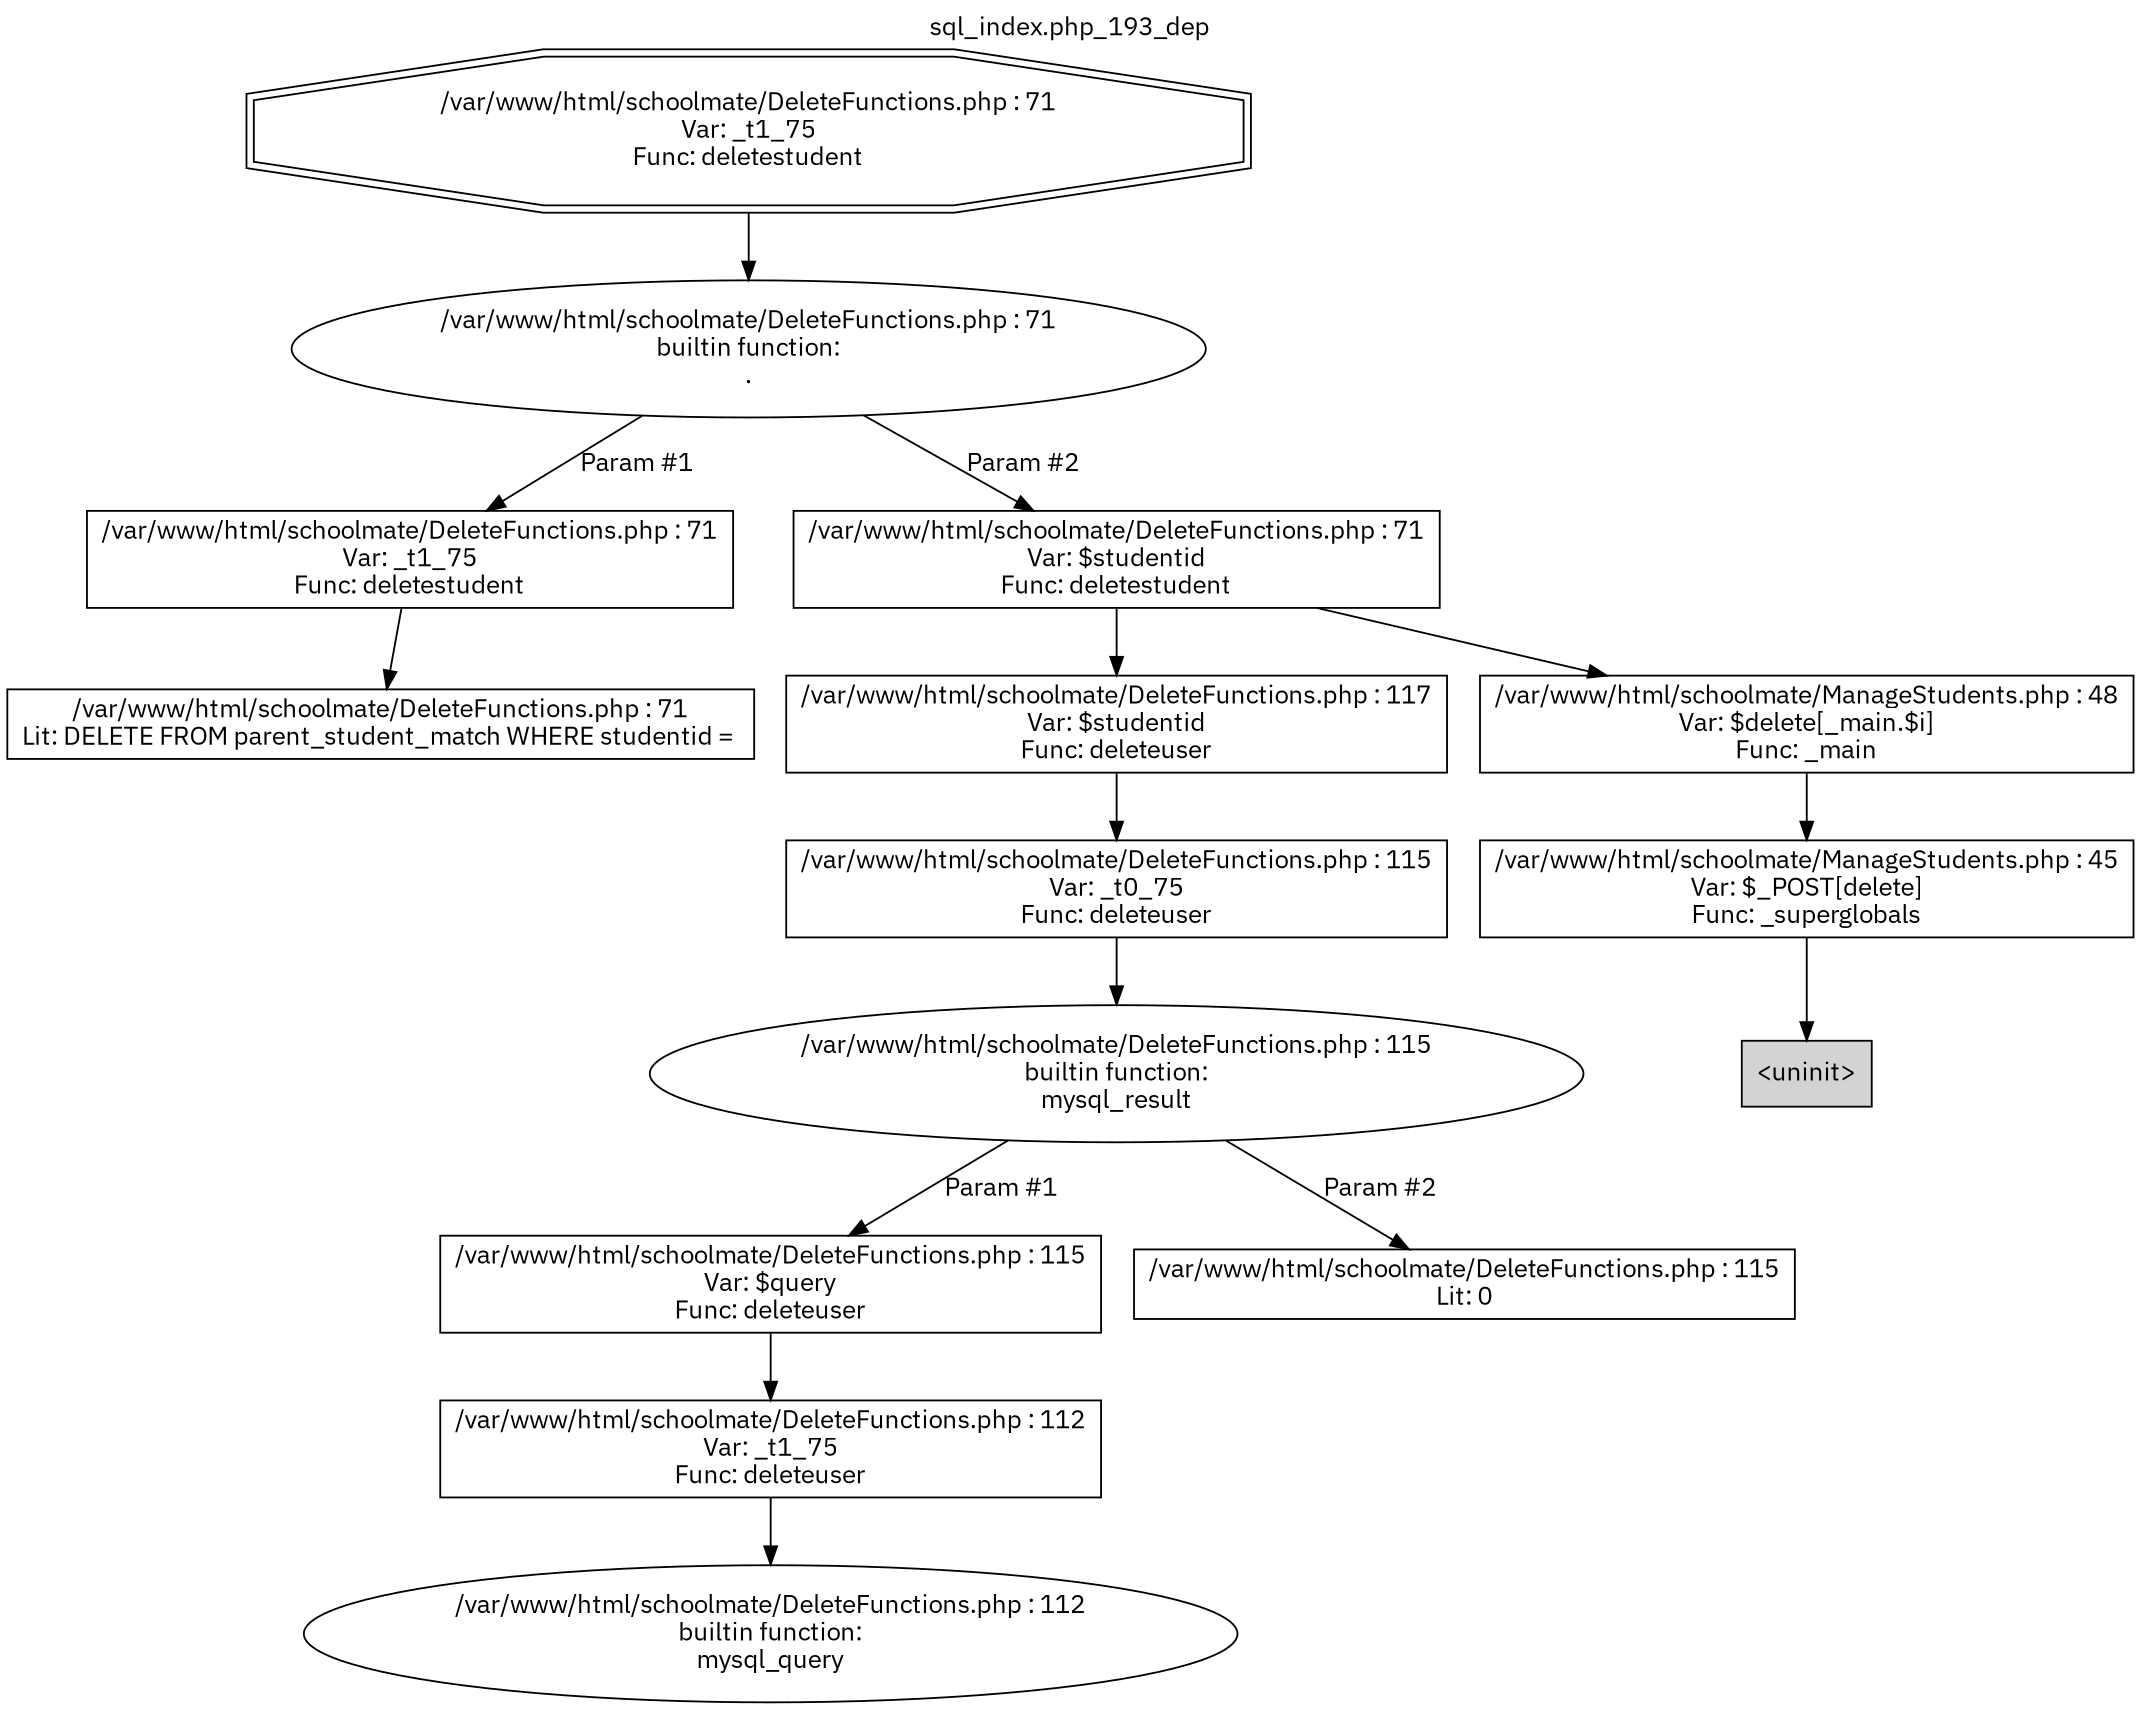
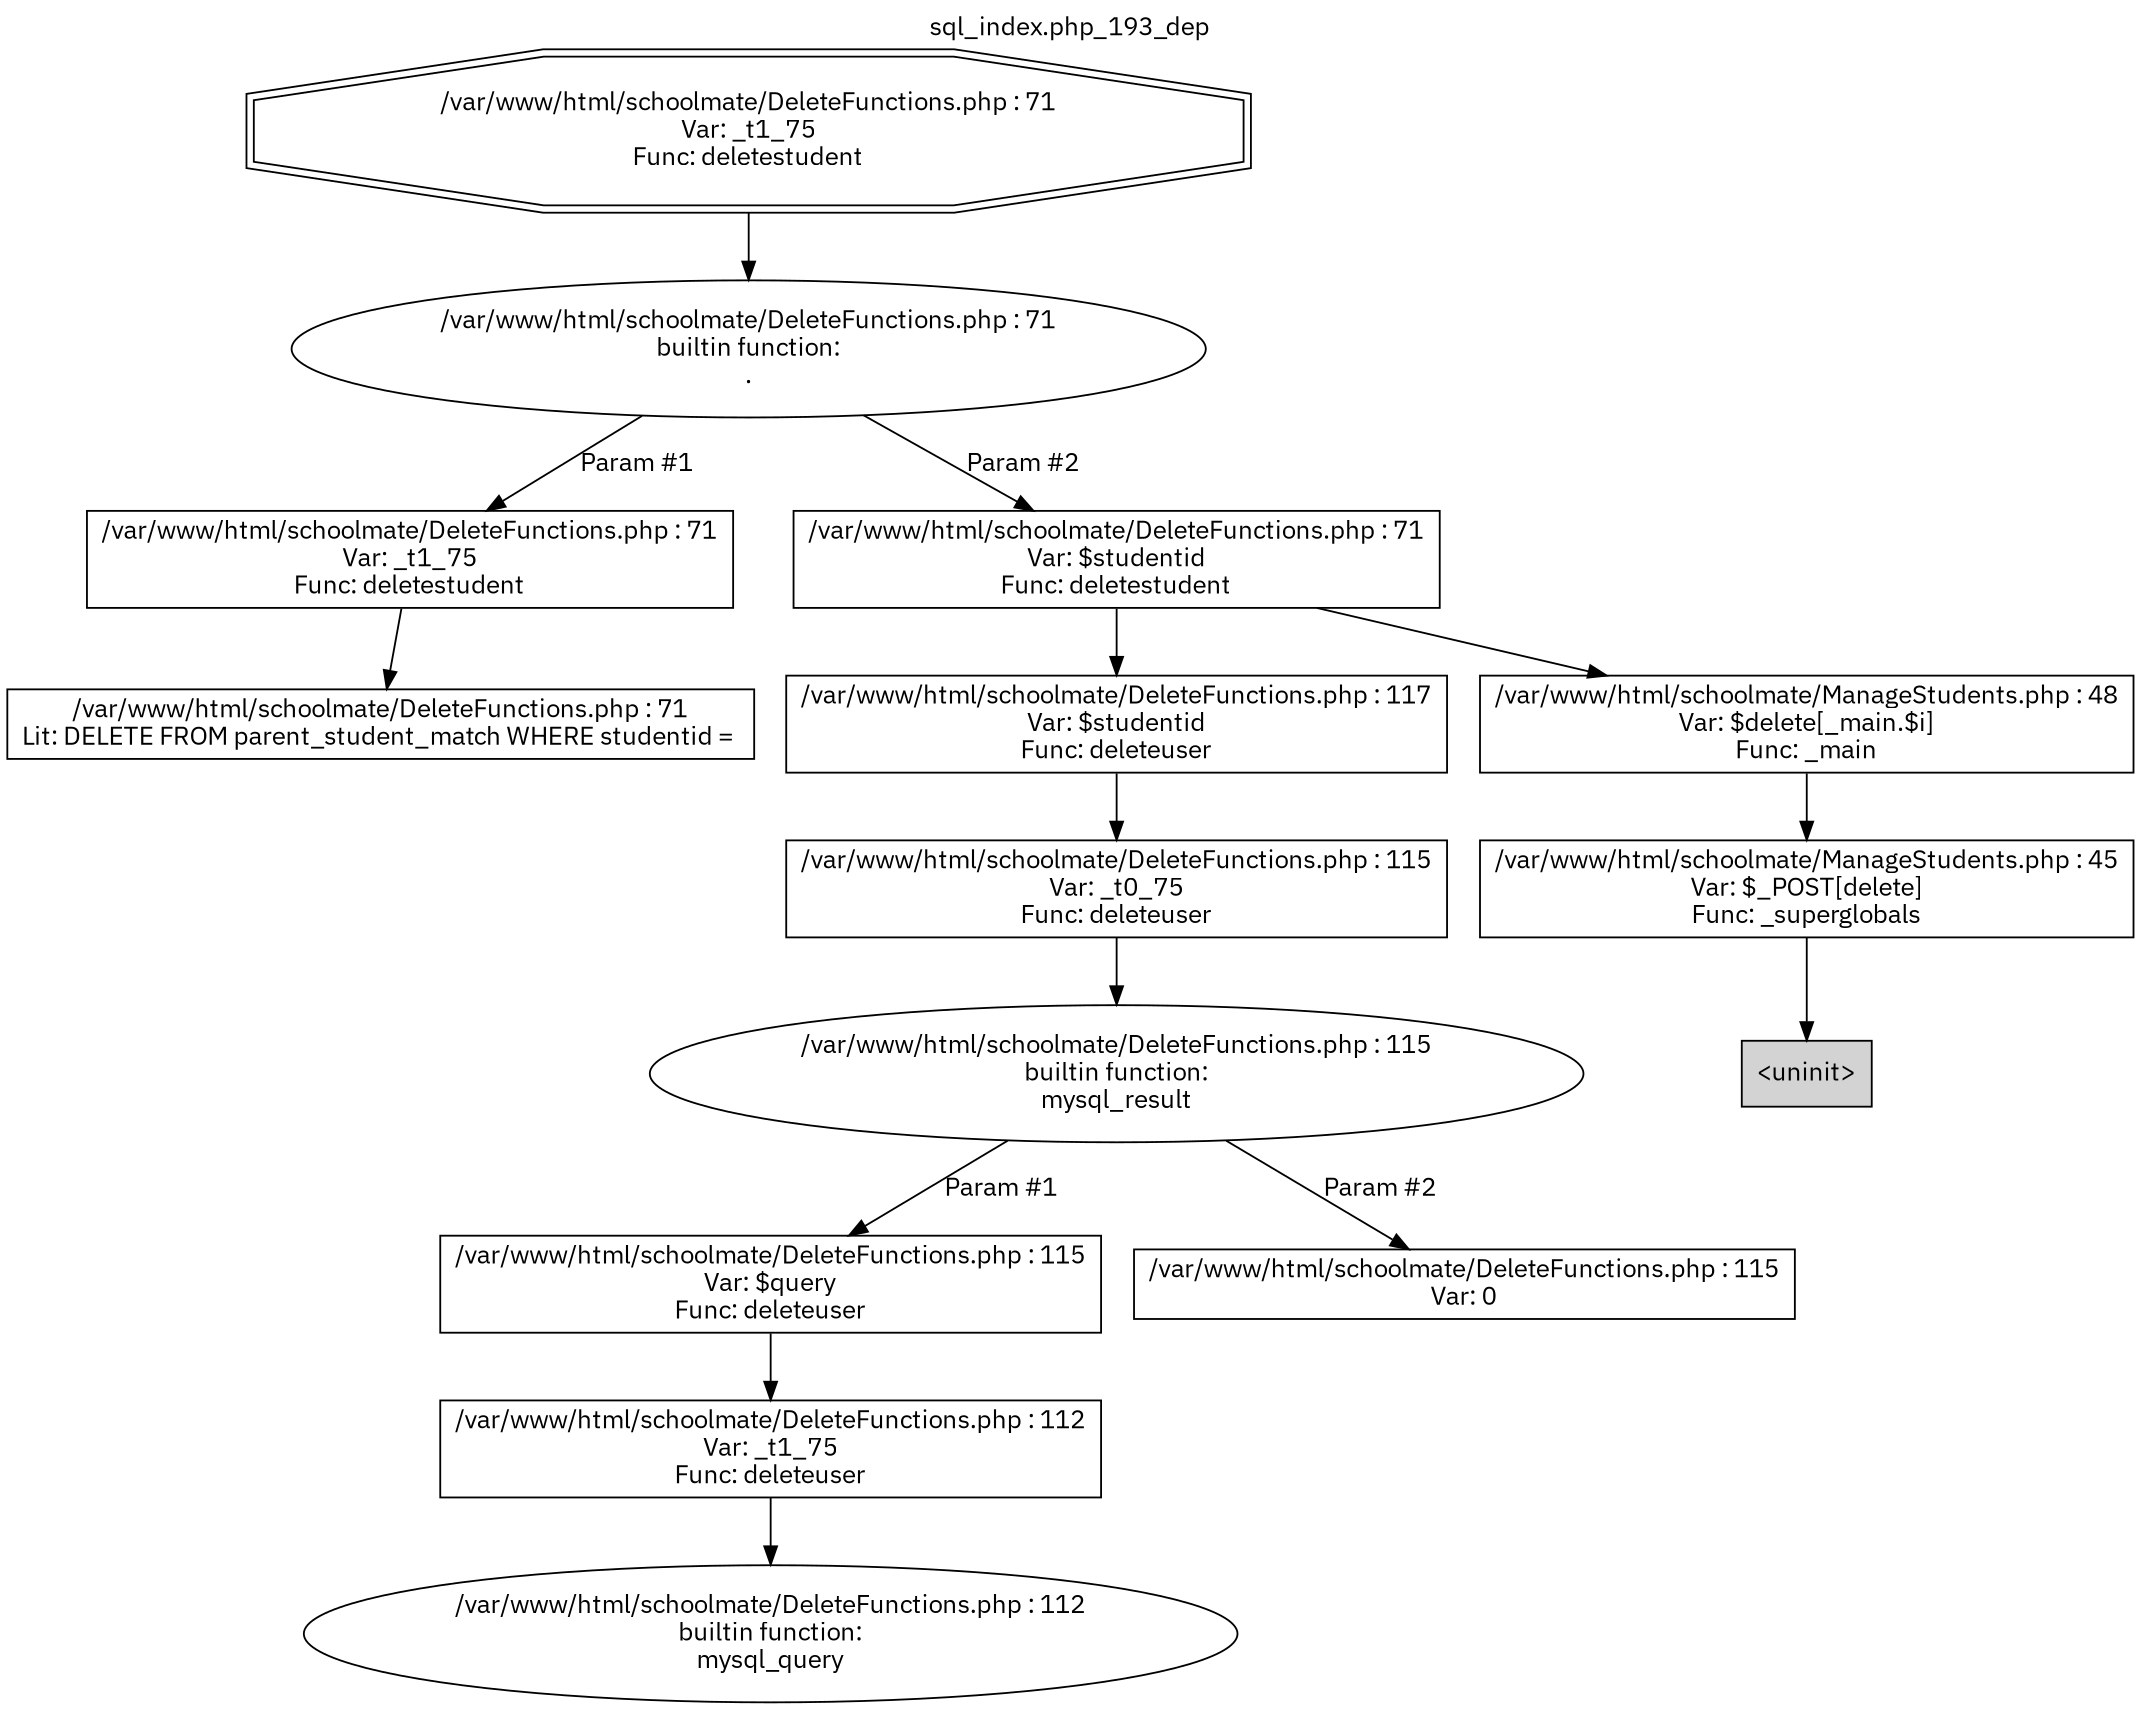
node "/var/www/html/schoolmate/DeleteFunctions.php : 115 Lit: 0": label "/var/www/html/schoolmate/DeleteFunctions.php : 115 Lit: 0" -> "/var/www/html/schoolmate/DeleteFunctions.php : 115 Var: 0"
